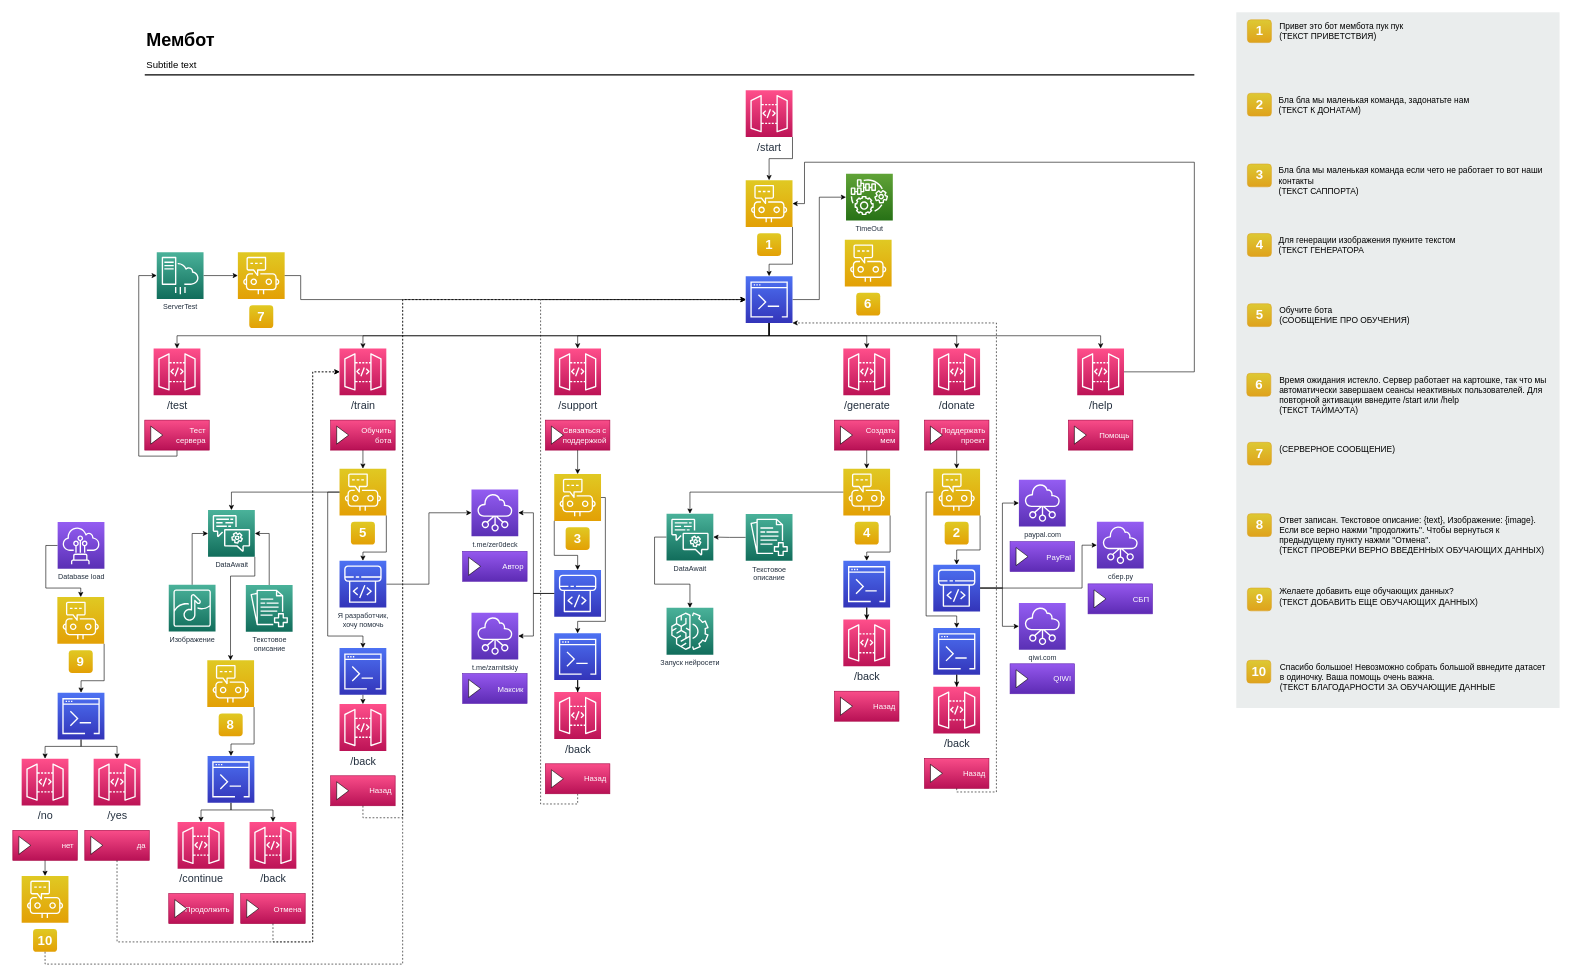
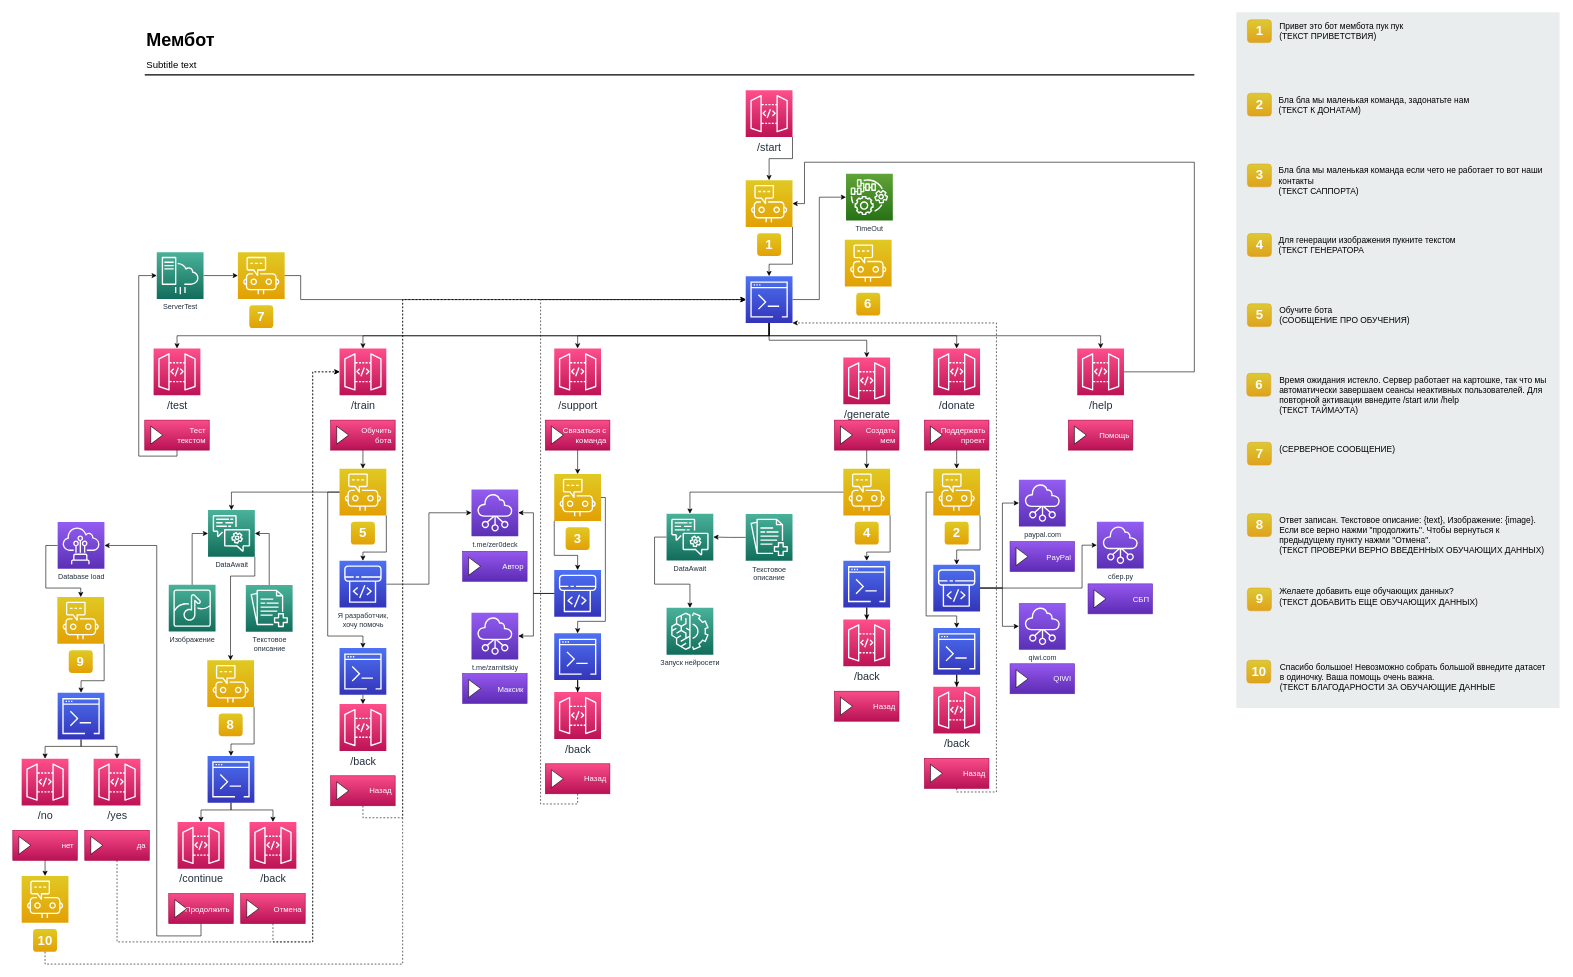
node "/generate": moved (867, 372) -> (867, 381)
node "Тест сервера": label "Тест сервера" -> "Тест текстом"
node "Связаться с поддержкой": label "Связаться с поддержкой" -> "Связаться с команда"
edge "Продолжить" -> "Database load": added
